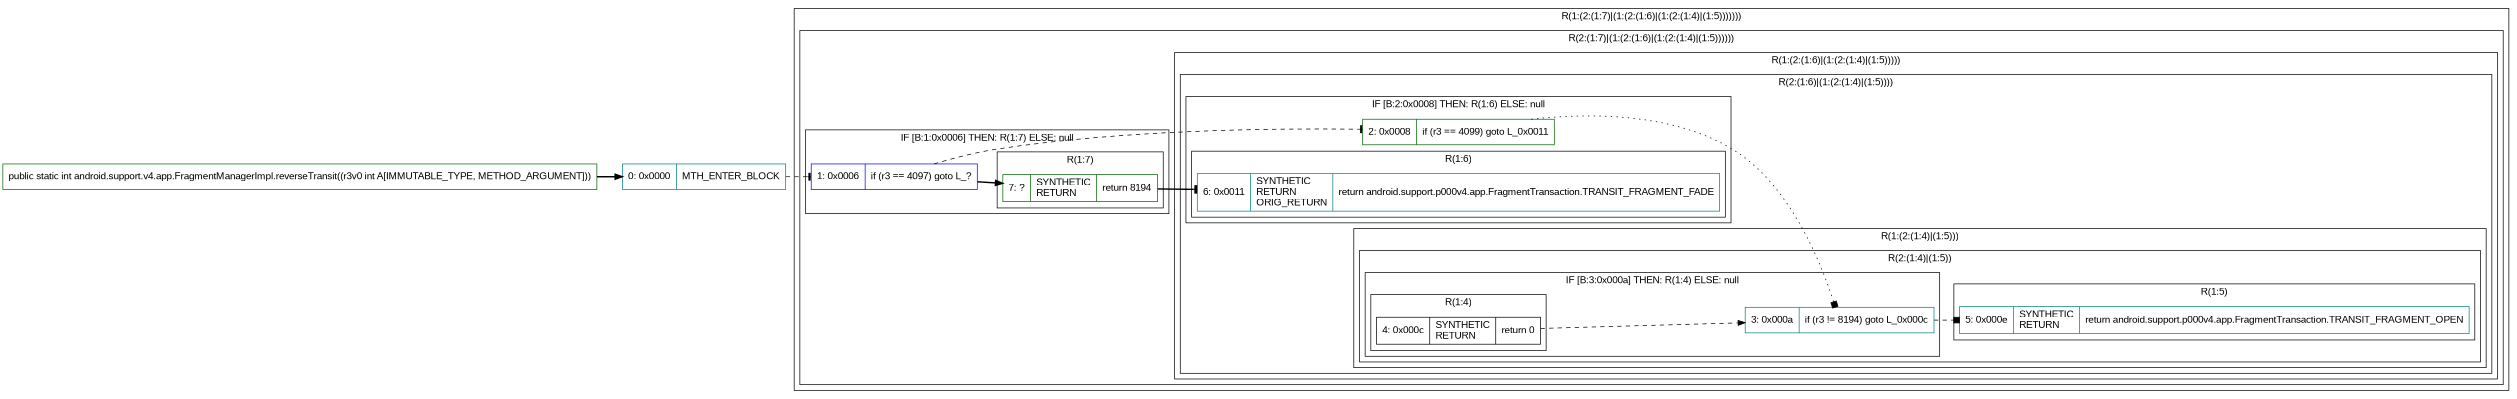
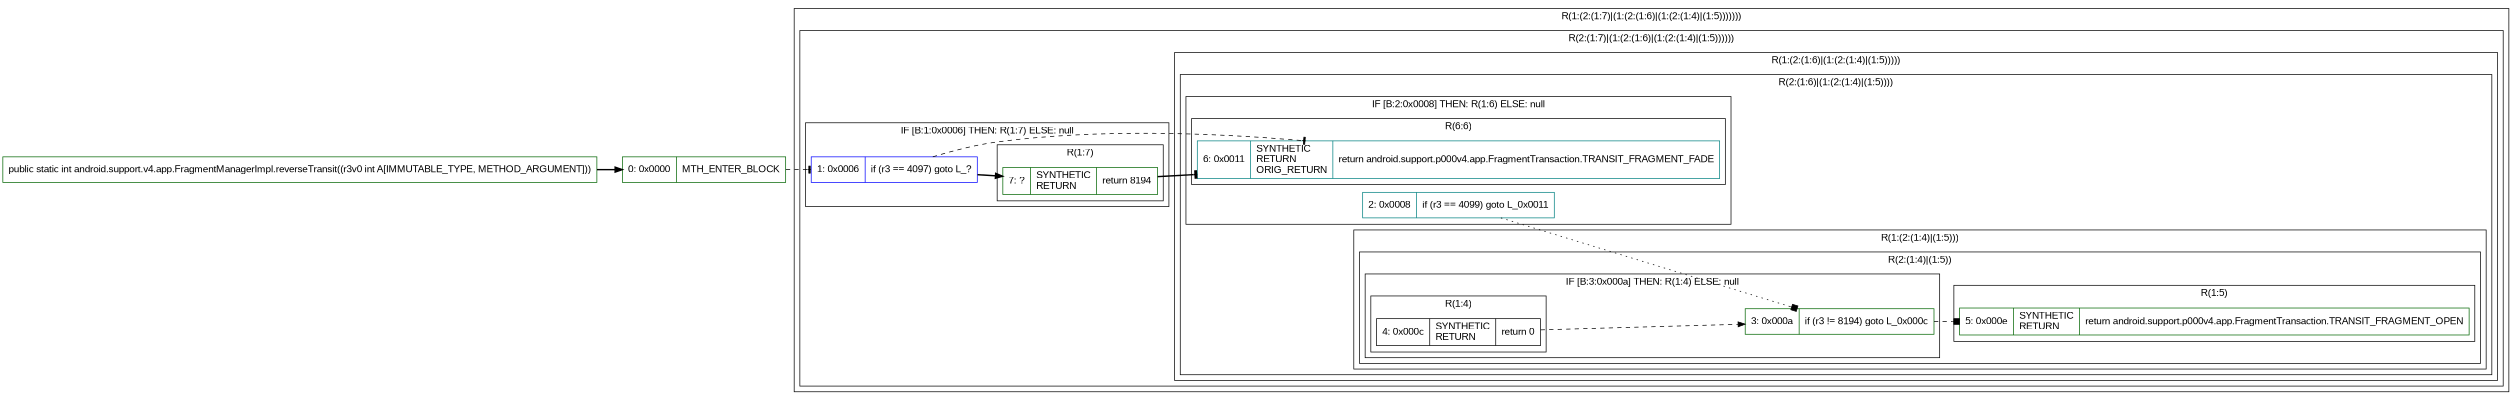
node "2: 0x0008": color darkgreen -> teal
edge "1: 0x0006" -> "2: 0x0008": now "1: 0x0006" -> "6: 0x0011"
cluster "R(1:6)": label "R(1:6)" -> "R(6:6)"
node "0: 0x0000": color teal -> darkgreen
node "3: 0x000a": color teal -> darkgreen
node "5: 0x000e": color teal -> darkgreen
